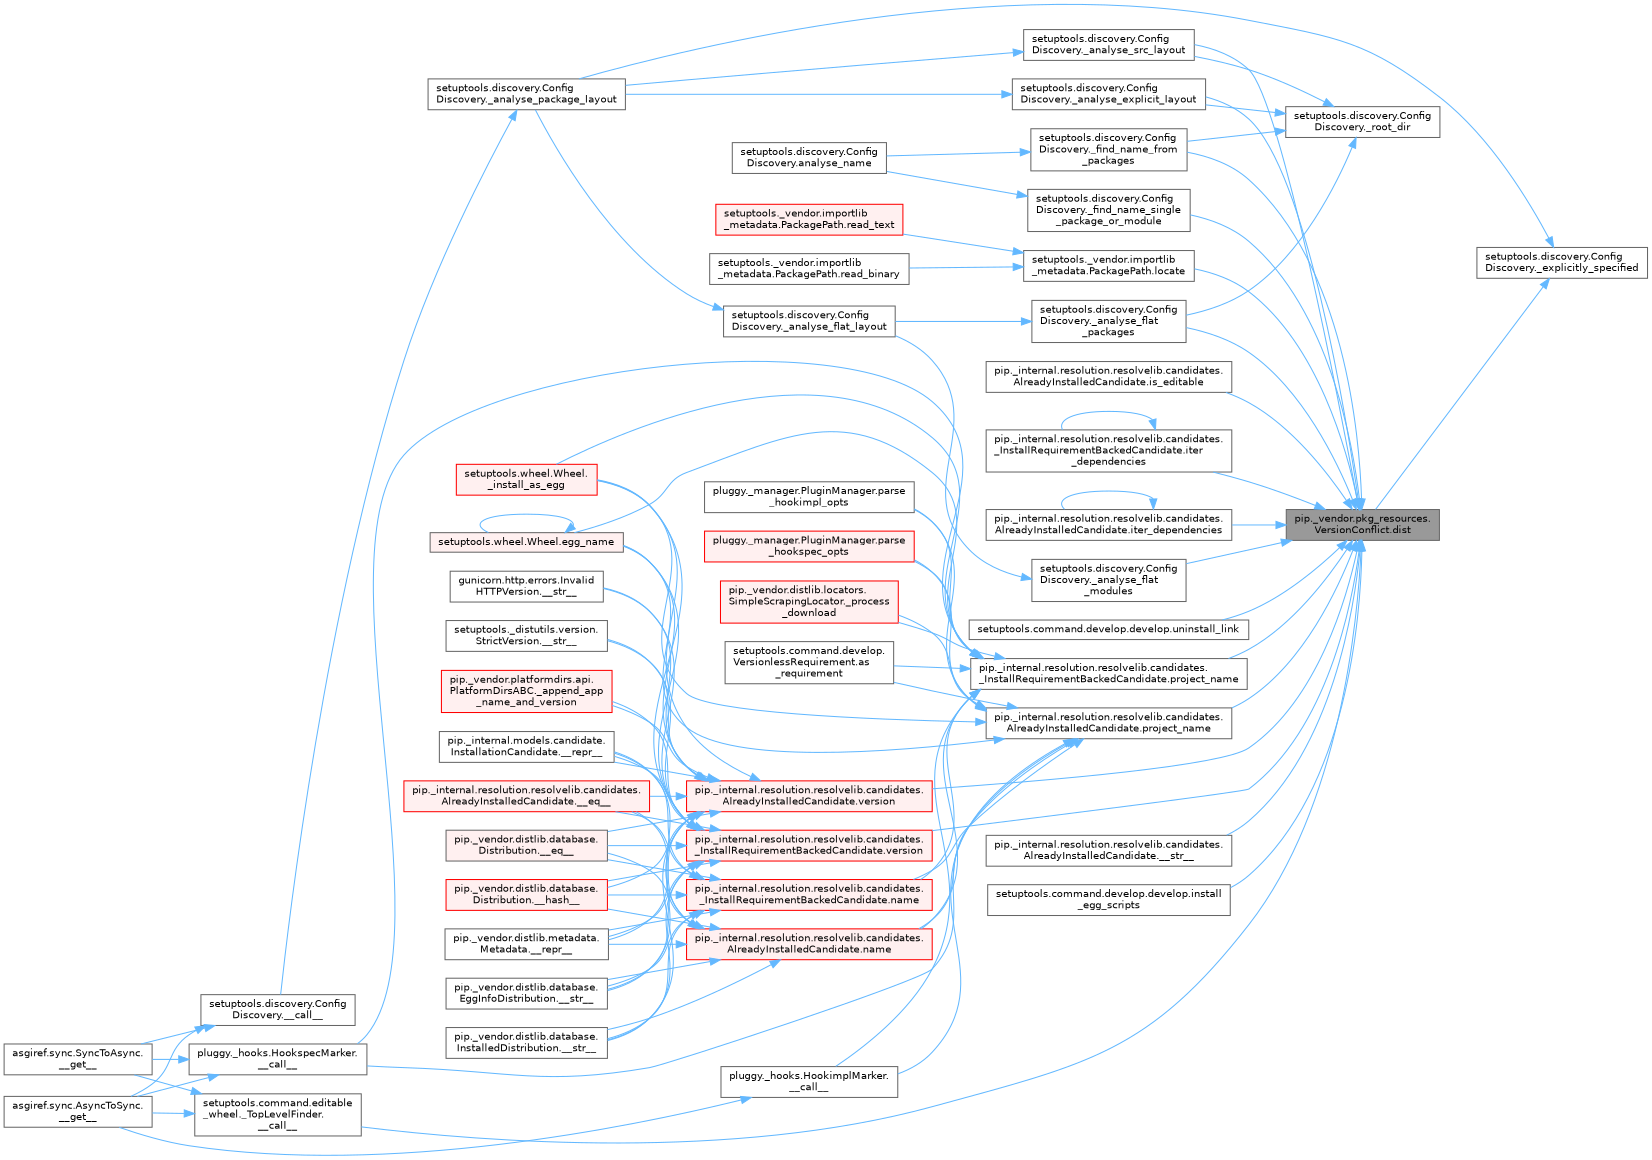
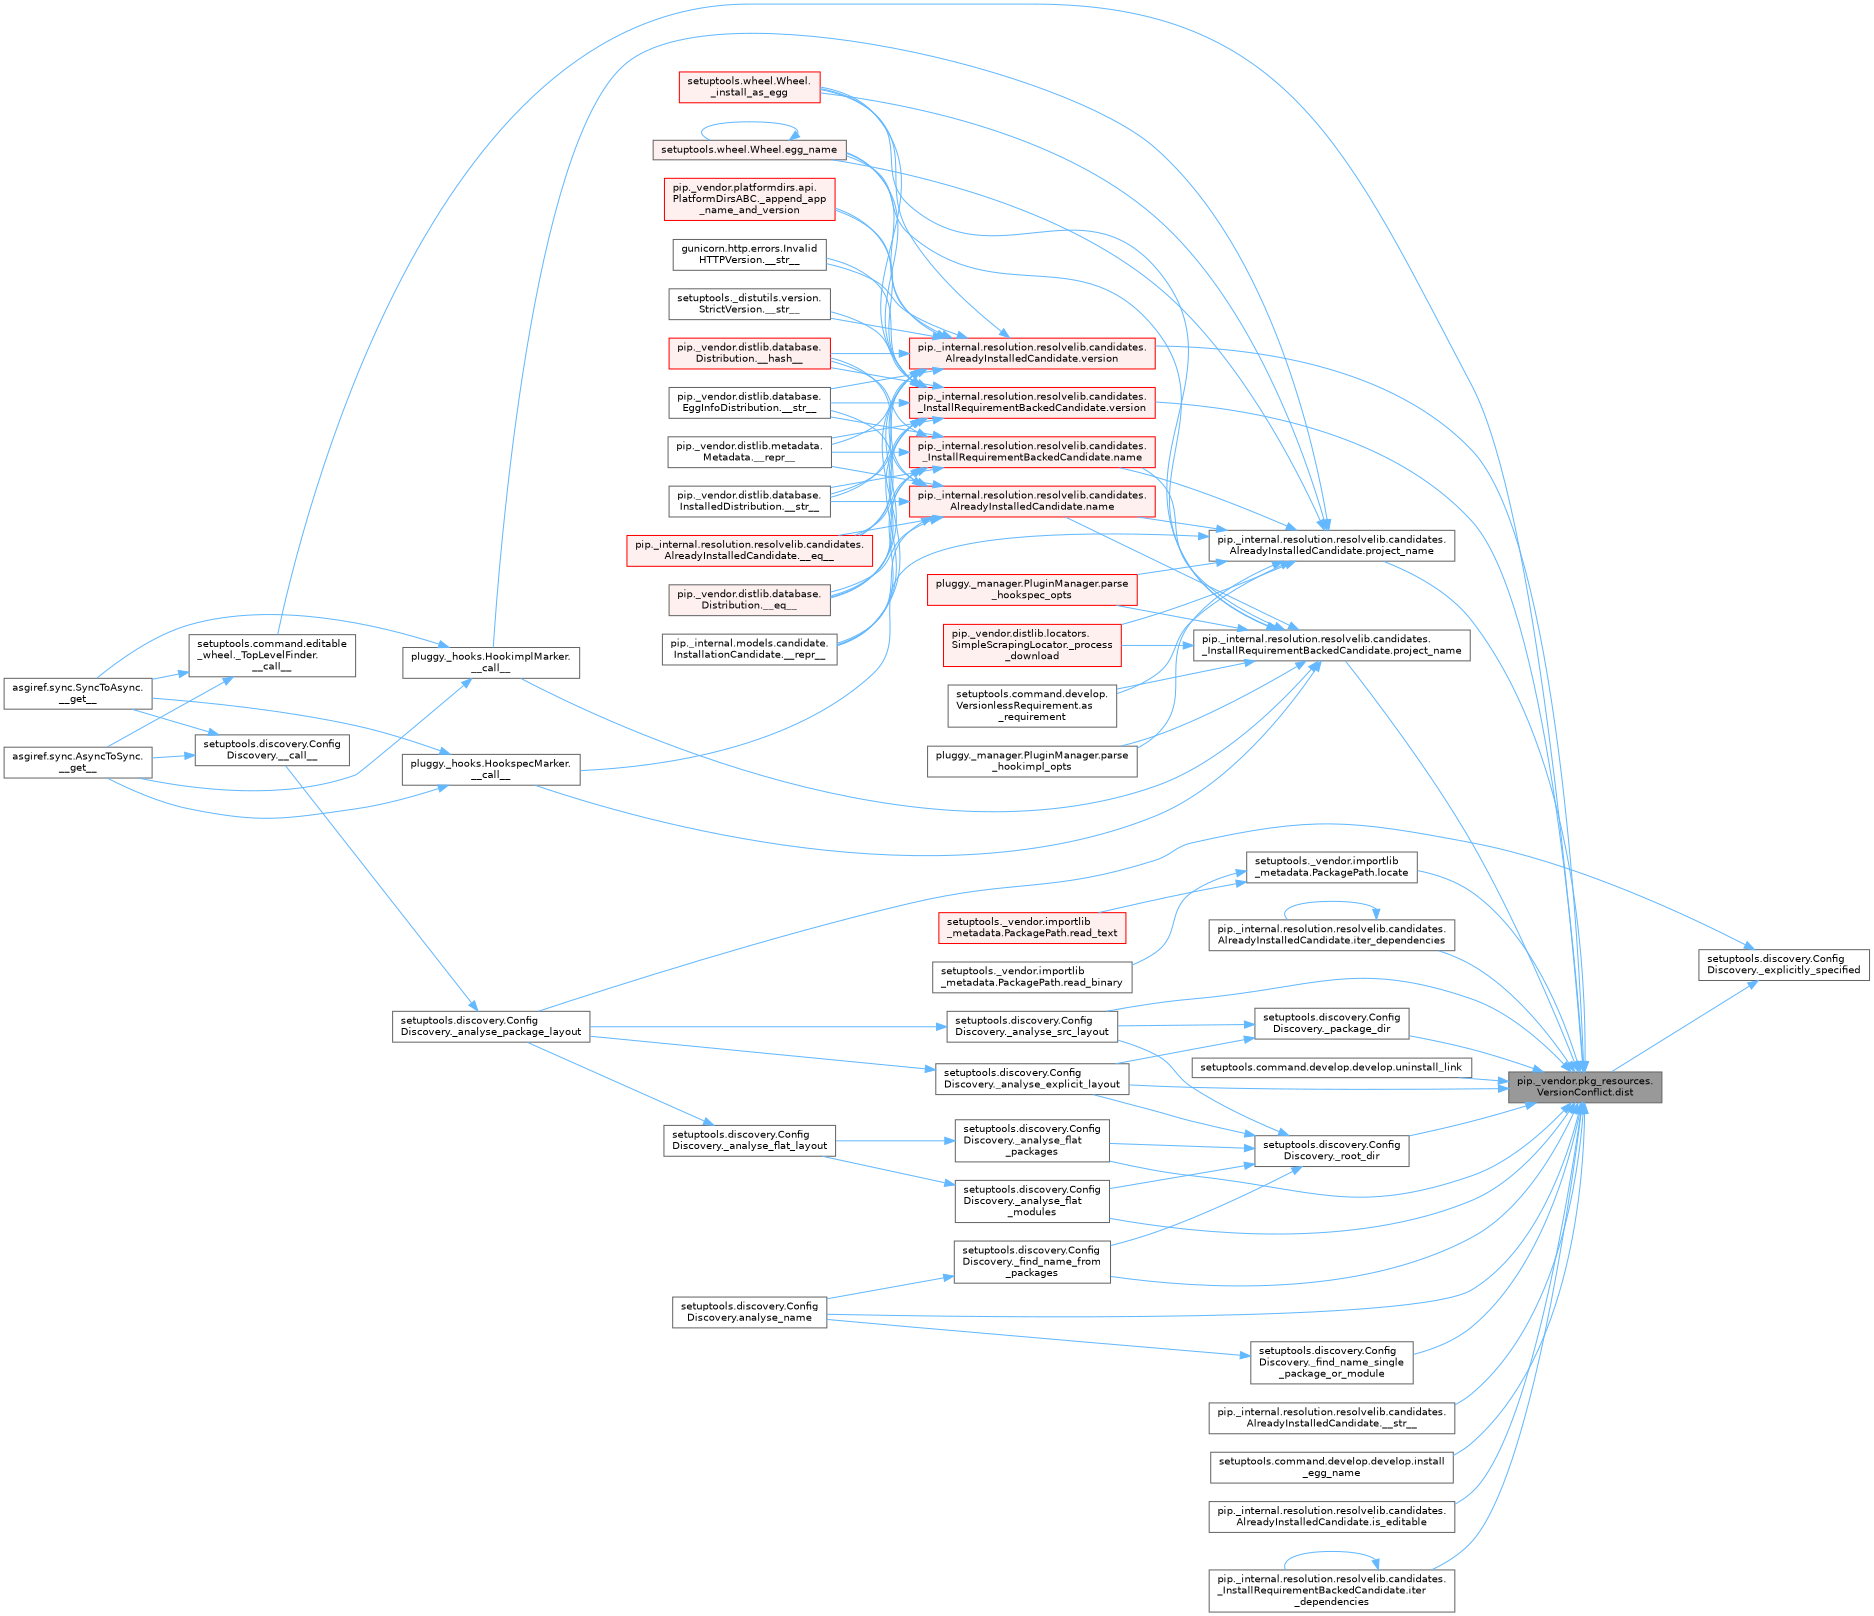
edge "asgiref.sync.SyncToAsync. __get__" -> "pluggy._hooks.HookimplMarker. __call__": added
node "setuptools.command.develop.develop.install _egg_scripts": label "setuptools.command.develop.develop.install _egg_scripts" -> "setuptools.command.develop.develop.install _egg_name"
node "setuptools.discovery.Config Discovery._package_dir": added
edge "setuptools.discovery.Config Discovery._root_dir" -> "pip._vendor.pkg_resources. VersionConflict.dist": added
edge "setuptools.discovery.Config Discovery._analyse_flat _modules" -> "setuptools.discovery.Config Discovery._root_dir": added
edge "setuptools.discovery.Config Discovery.analyse_name" -> "pip._vendor.pkg_resources. VersionConflict.dist": added
